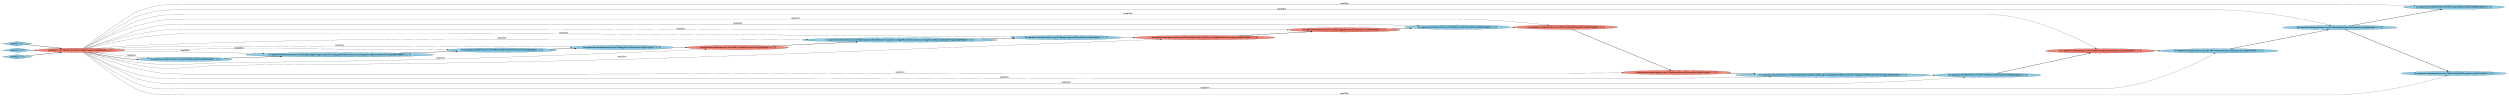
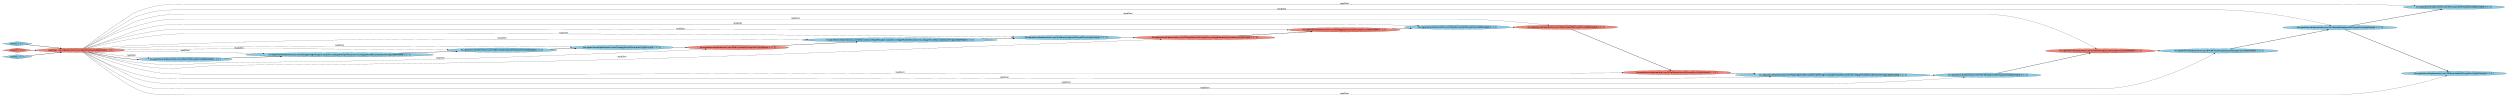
node "prepare['0', '1', '0']": fillcolor skyblue -> salmon
